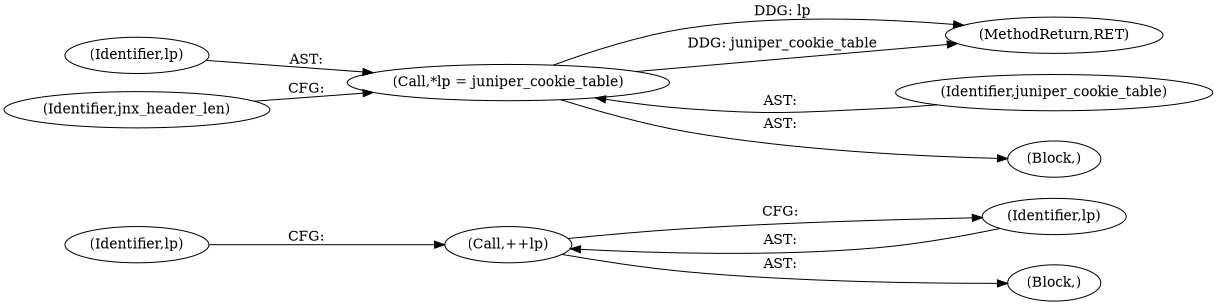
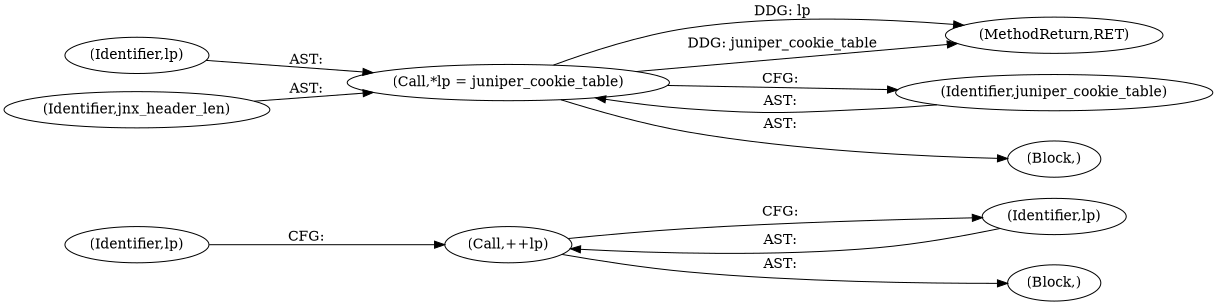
edge "(Call,*lp = juniper_cookie_table)" -> "(Identifier,juniper_cookie_table)": added, label "CFG:"
edge "(Identifier,jnx_header_len)" -> "(Call,*lp = juniper_cookie_table)": label "CFG: " -> "AST: "
